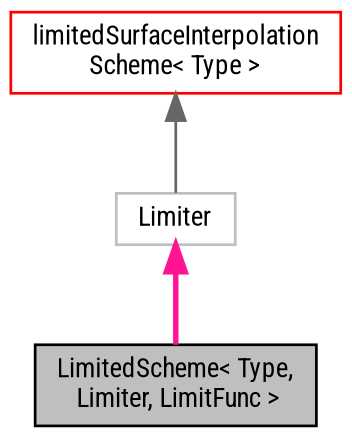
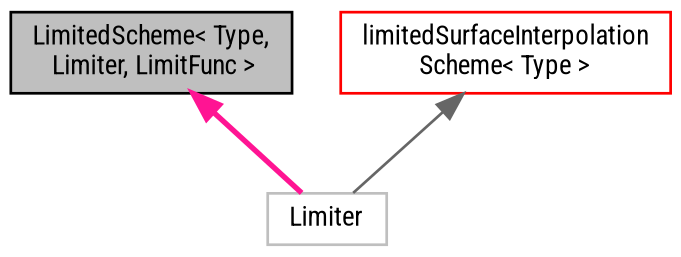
edge "LimitedScheme< Type, Limiter, LimitFunc >" -> "Limiter": reversed
